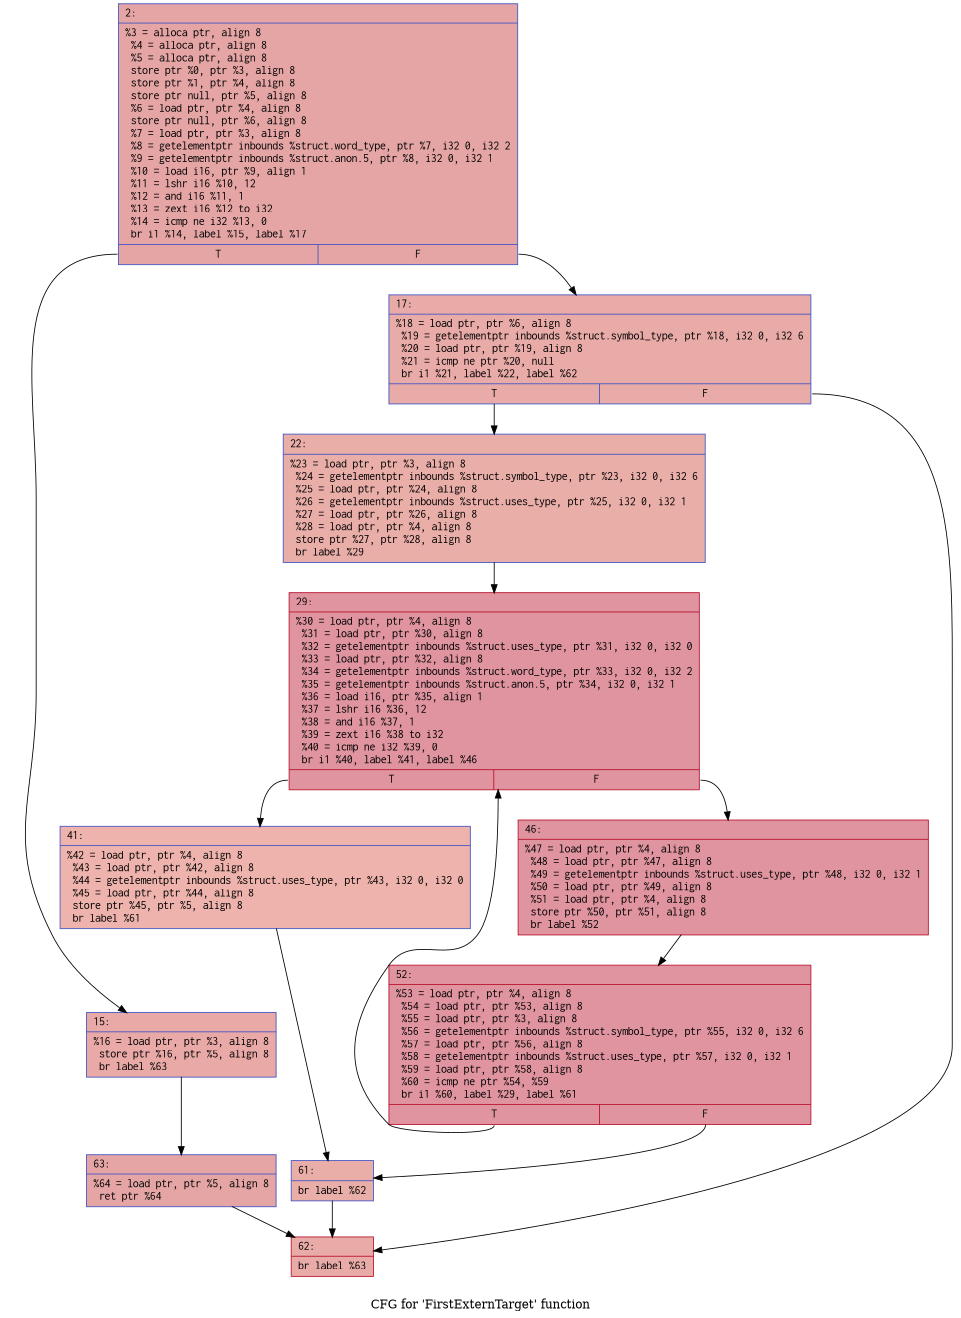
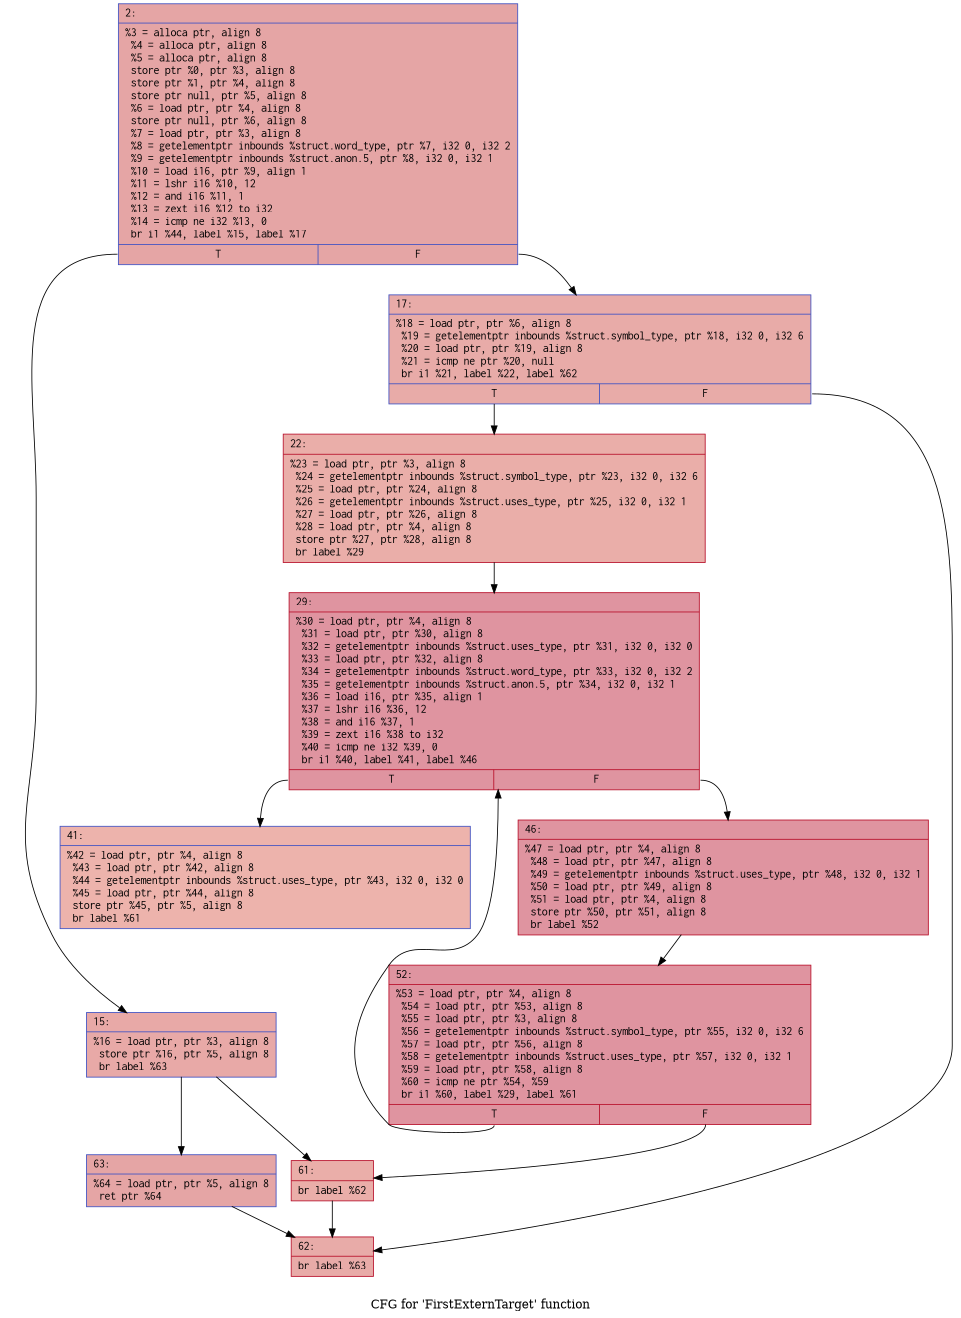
node "2:": text "br i1 %14, label %15, label %17" -> "br i1 %44, label %15, label %17"
node "22:": color #3d50c3ff -> #b70d28ff
edge "41:" -> "61:": now "15:" -> "61:"
node "61:": color #3d50c3ff -> #b70d28ff
